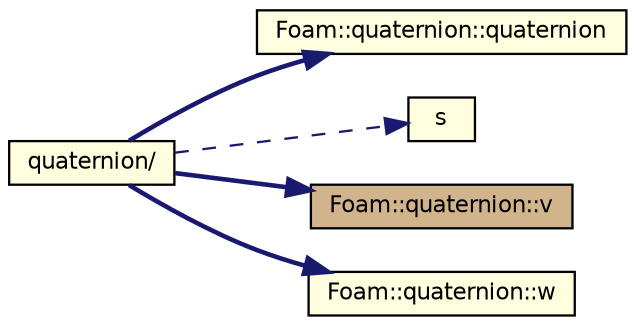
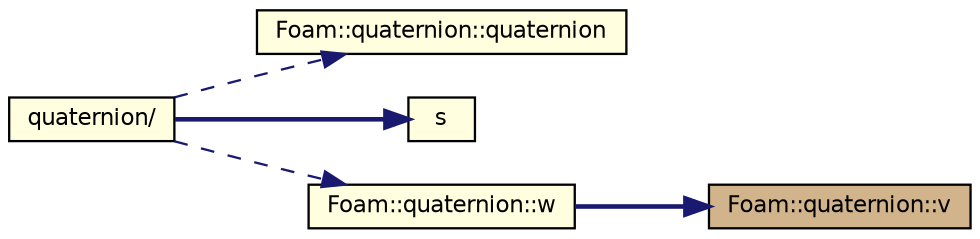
edge "quaternion/" -> "Foam::quaternion::quaternion": style bold -> dashed
edge "quaternion/" -> "s": style dashed -> bold
edge "quaternion/" -> "Foam::quaternion::v": now "Foam::quaternion::w" -> "Foam::quaternion::v"
edge "quaternion/" -> "Foam::quaternion::w": style bold -> dashed
